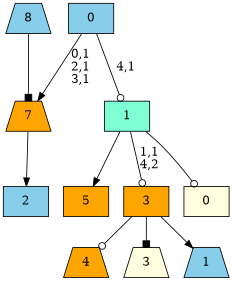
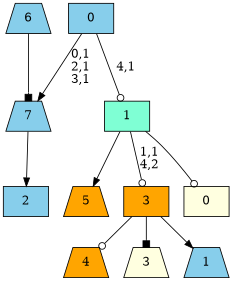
node "8": label "8" -> "6"
node "7": fillcolor orange -> skyblue
node "5": shape box -> trapezium
